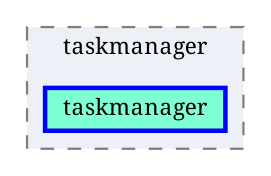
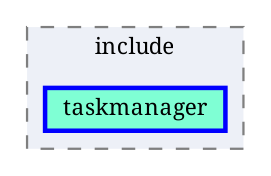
cluster "taskmanager": label "taskmanager" -> "include"
